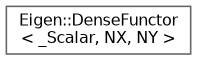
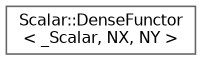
node "Eigen::DenseFunctor < _Scalar, NX, NY >": label "Eigen::DenseFunctor < _Scalar, NX, NY >" -> "Scalar::DenseFunctor < _Scalar, NX, NY >"
